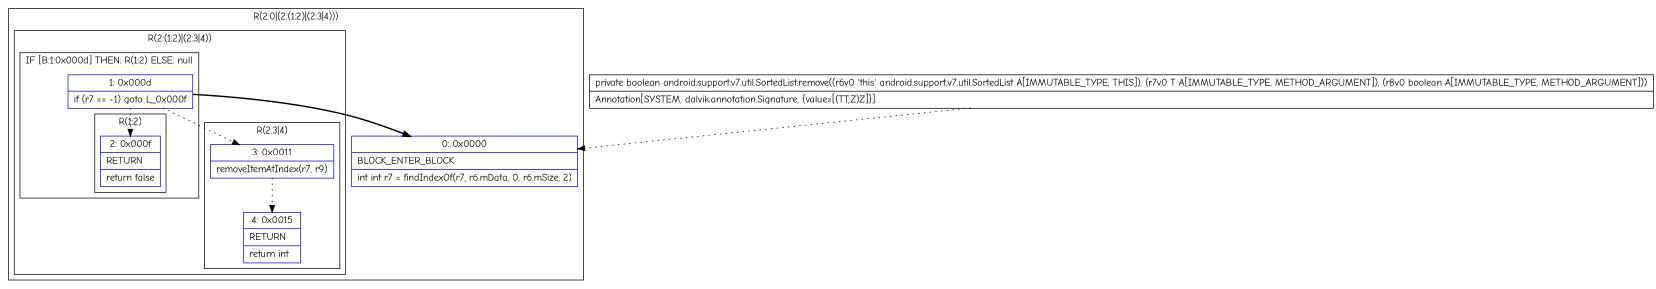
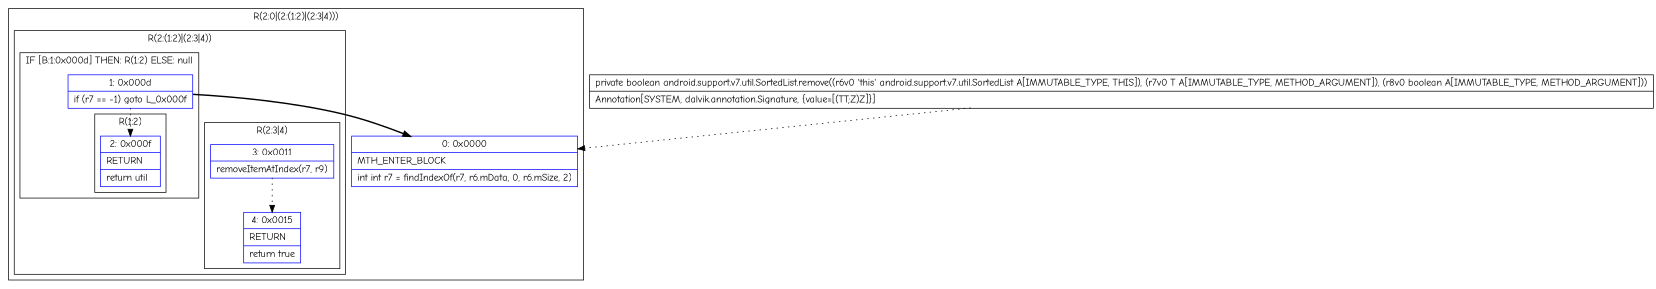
edge "1: 0x000d" -> "3: 0x0011": removed
node "0: 0x0000": text "BLOCK_ENTER_BLOCK" -> "MTH_ENTER_BLOCK"
node "2: 0x000f": text "return false" -> "return util"
node "4: 0x0015": text "return int" -> "return true"
